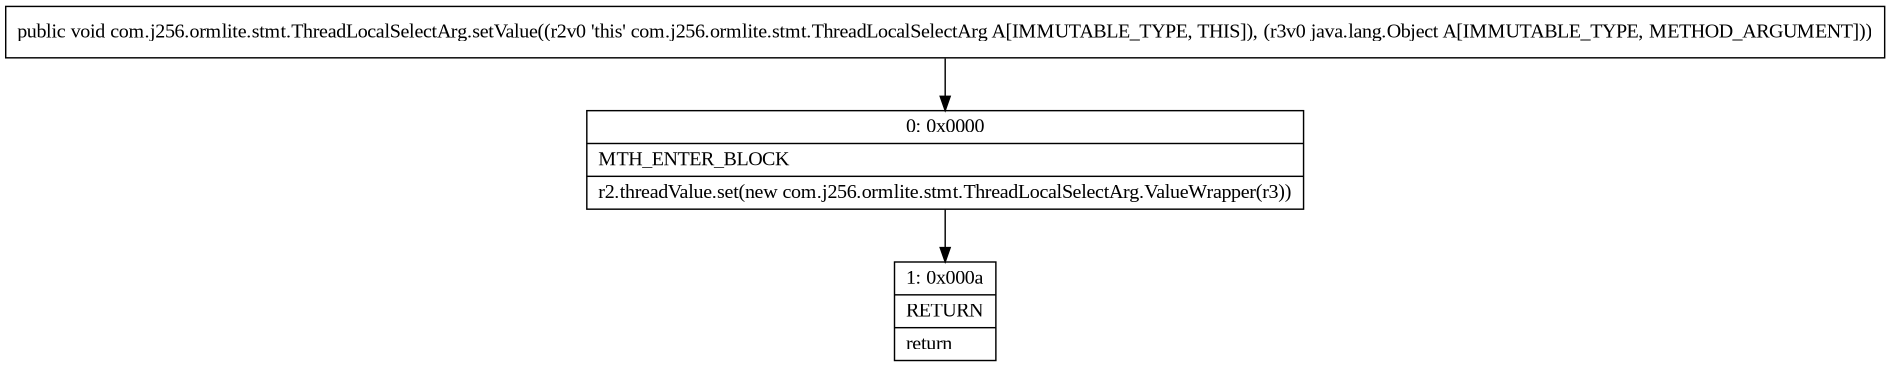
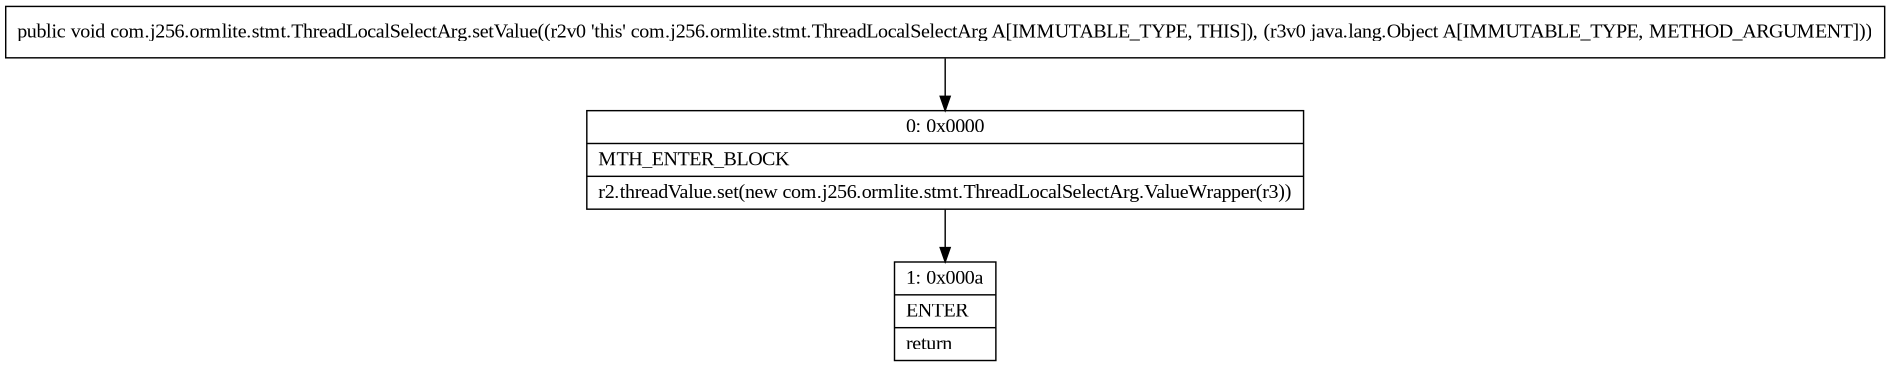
node "1: 0x000a": text "RETURN" -> "ENTER"
